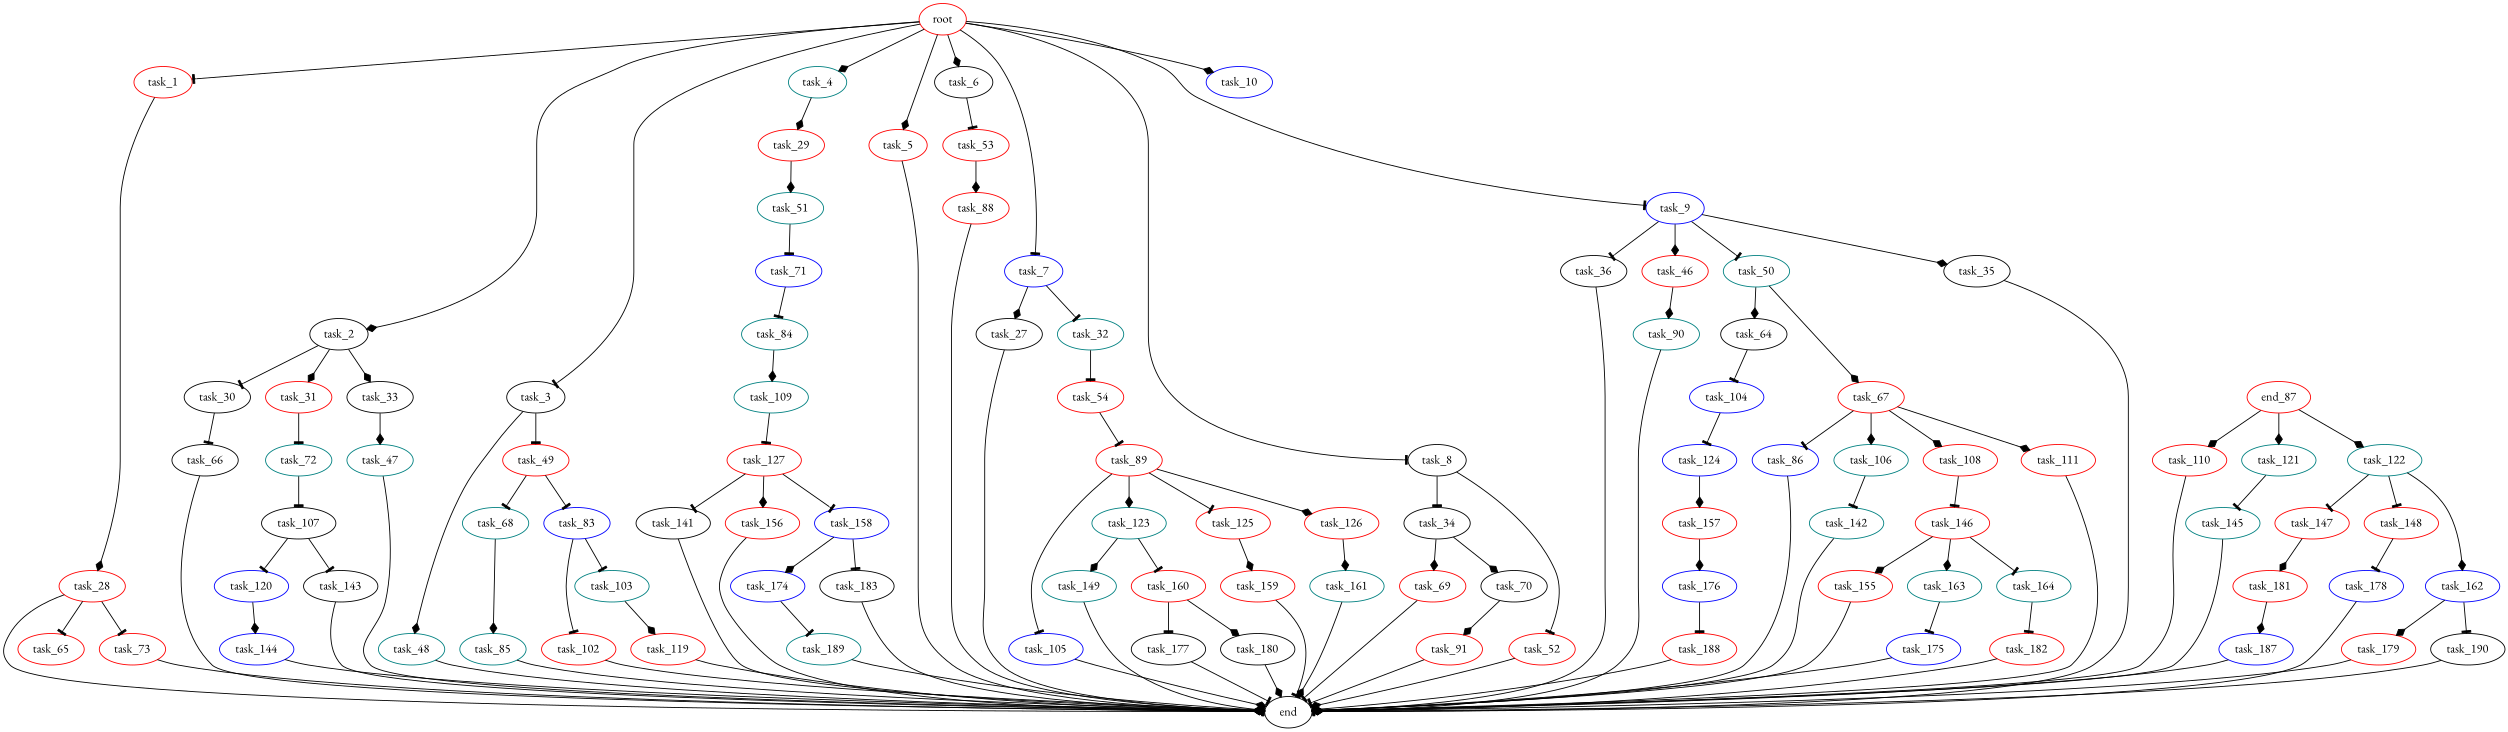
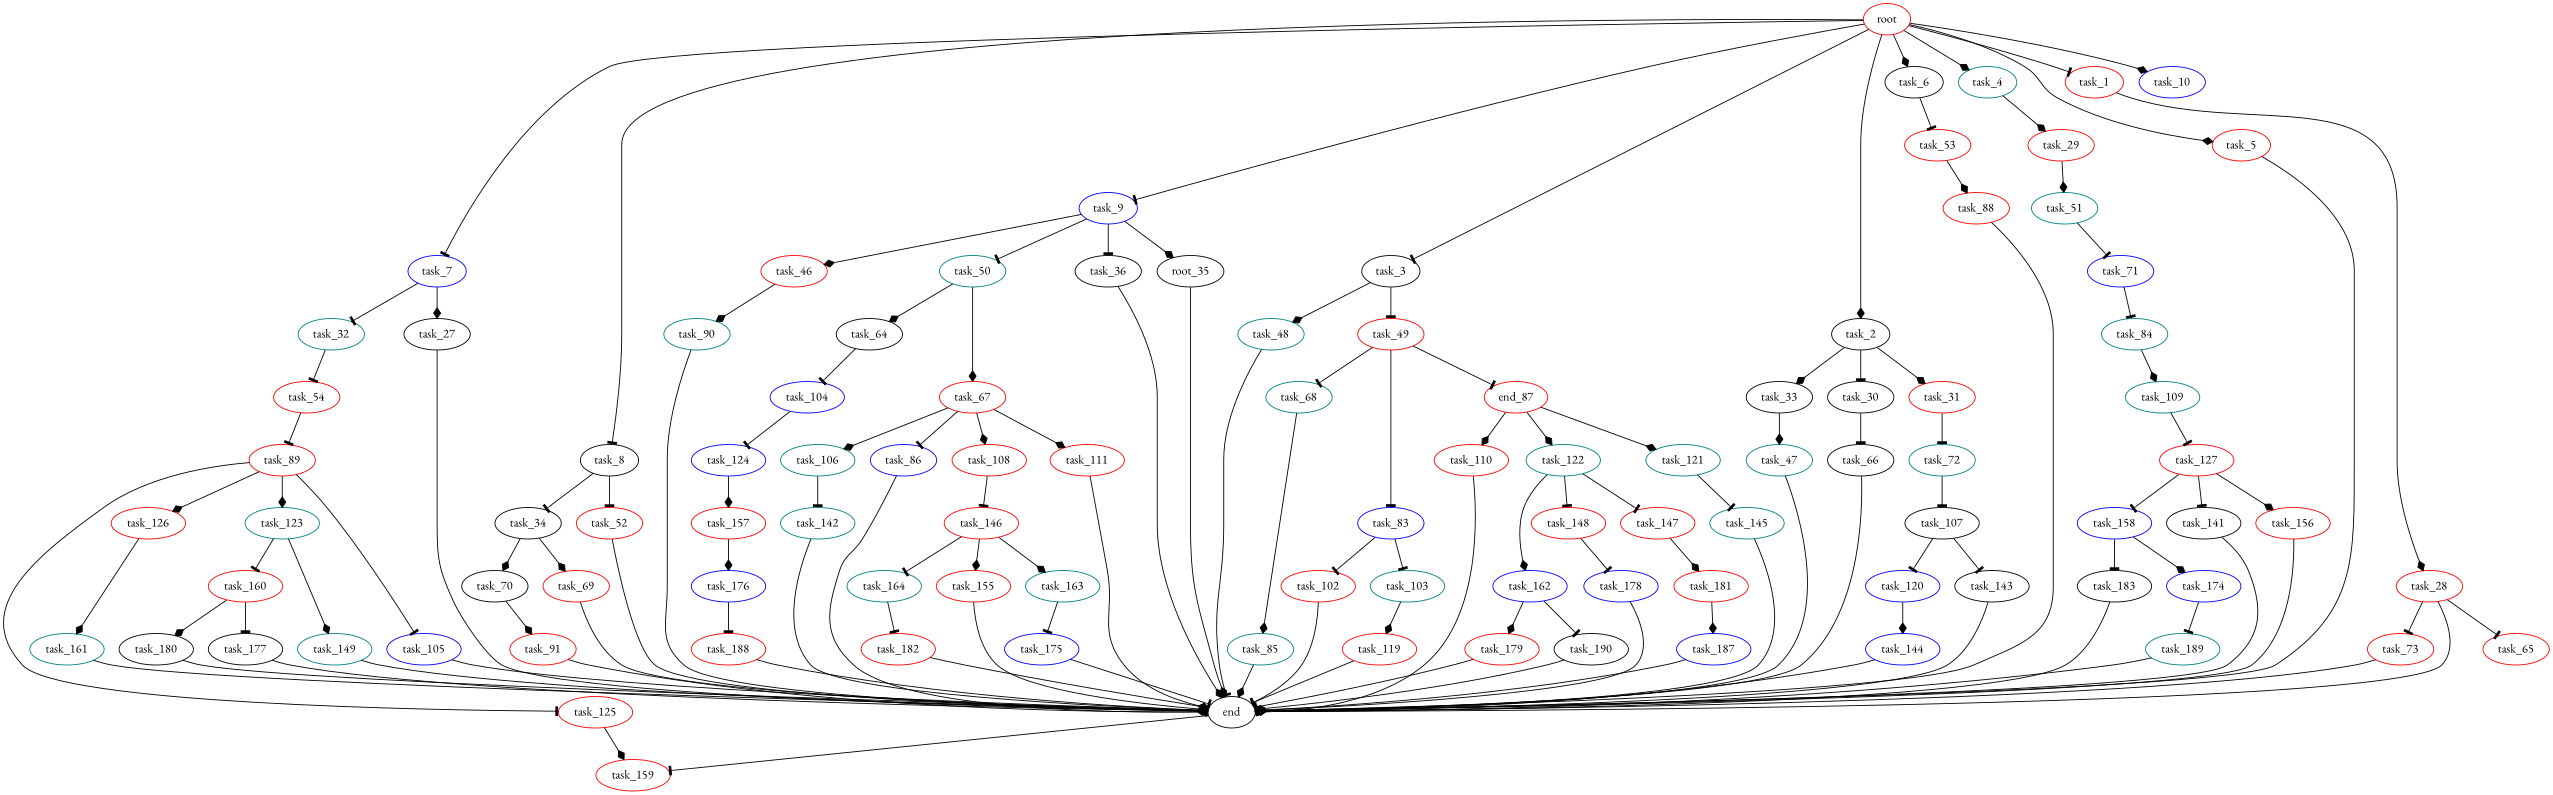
node "task_35": label "task_35" -> "root_35"
edge "task_49" -> "end_87": added
edge "task_159" -> "end": reversed
